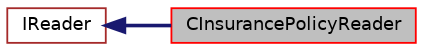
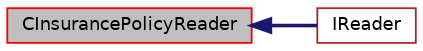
edge "CInsurancePolicyReader" -> "IReader": reversed
